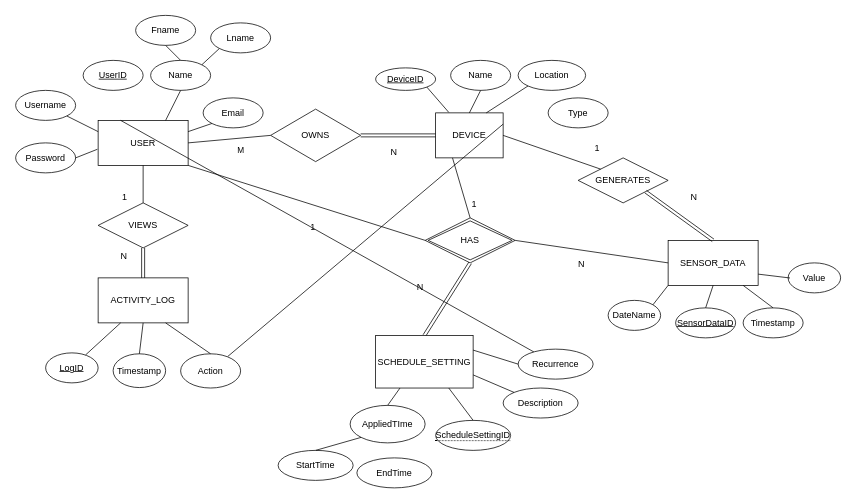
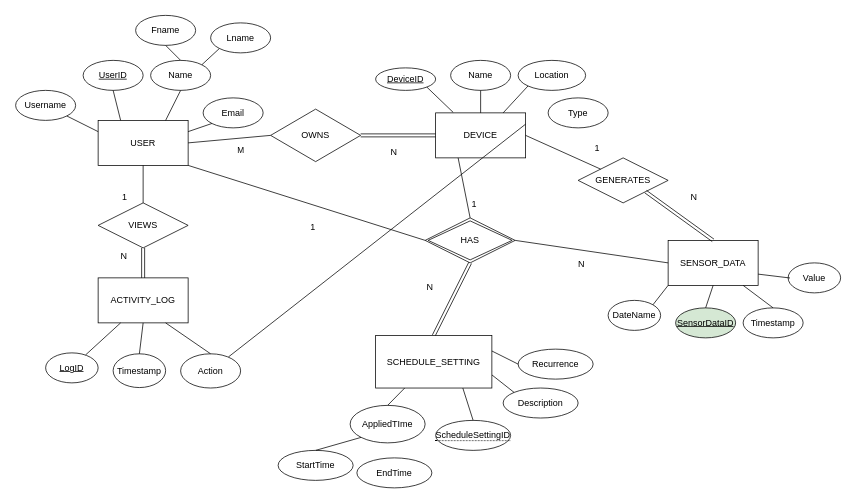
node "DEVICE": size 68x45 -> 90x45
edge "USER" -- "Password": removed
node "Password": removed
edge "USER" -- "Recurrence": now "USER" -- "UserID"
node "SensorDataID": fillcolor #ffffff -> #d5e8d4
node "SCHEDULE_SETTING": size 98x53 -> 116x53
